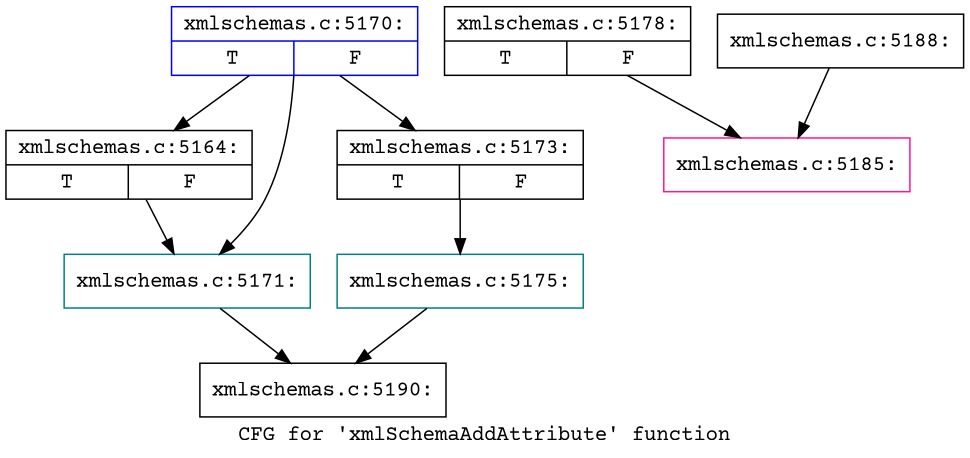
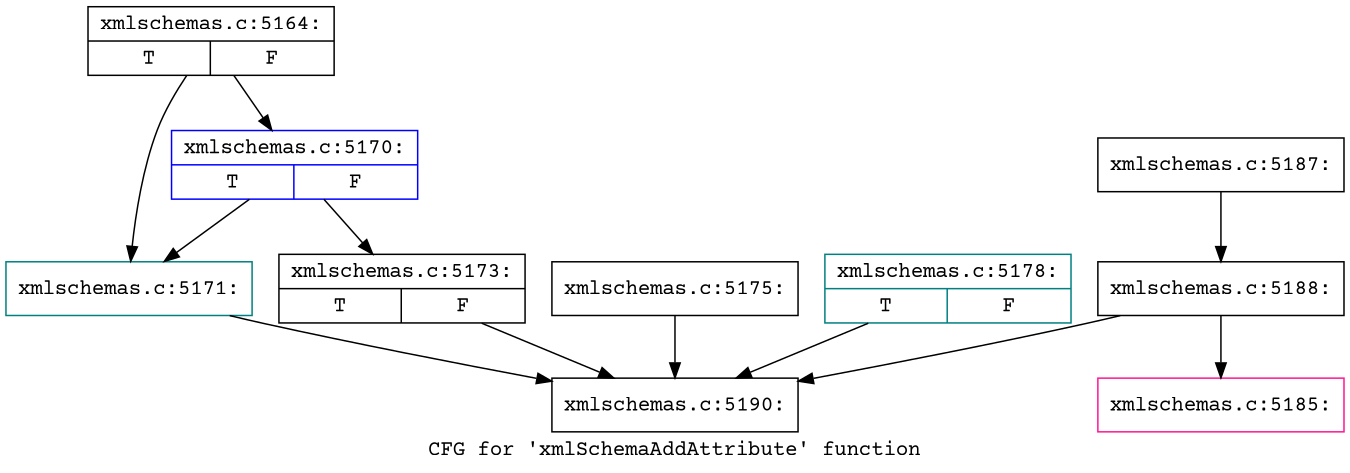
node "xmlschemas.c:5178:": color black -> teal
edge "xmlschemas.c:5170:" -> "xmlschemas.c:5164:": reversed
edge "xmlschemas.c:5178:" -> "xmlschemas.c:5185:": now "xmlschemas.c:5178:" -> "xmlschemas.c:5190:"
node "xmlschemas.c:5187:": added
edge "xmlschemas.c:5173:" -> "xmlschemas.c:5175:": now "xmlschemas.c:5173:" -> "xmlschemas.c:5190:"
node "xmlschemas.c:5175:": color teal -> black
edge "xmlschemas.c:5188:" -> "xmlschemas.c:5190:": added
